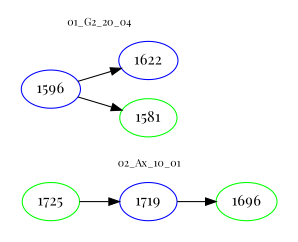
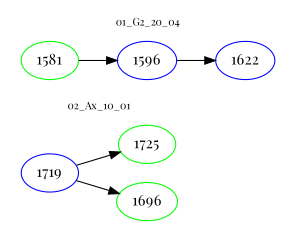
edge "1596" -> "1581": reversed
edge "1725" -> "1719": reversed
